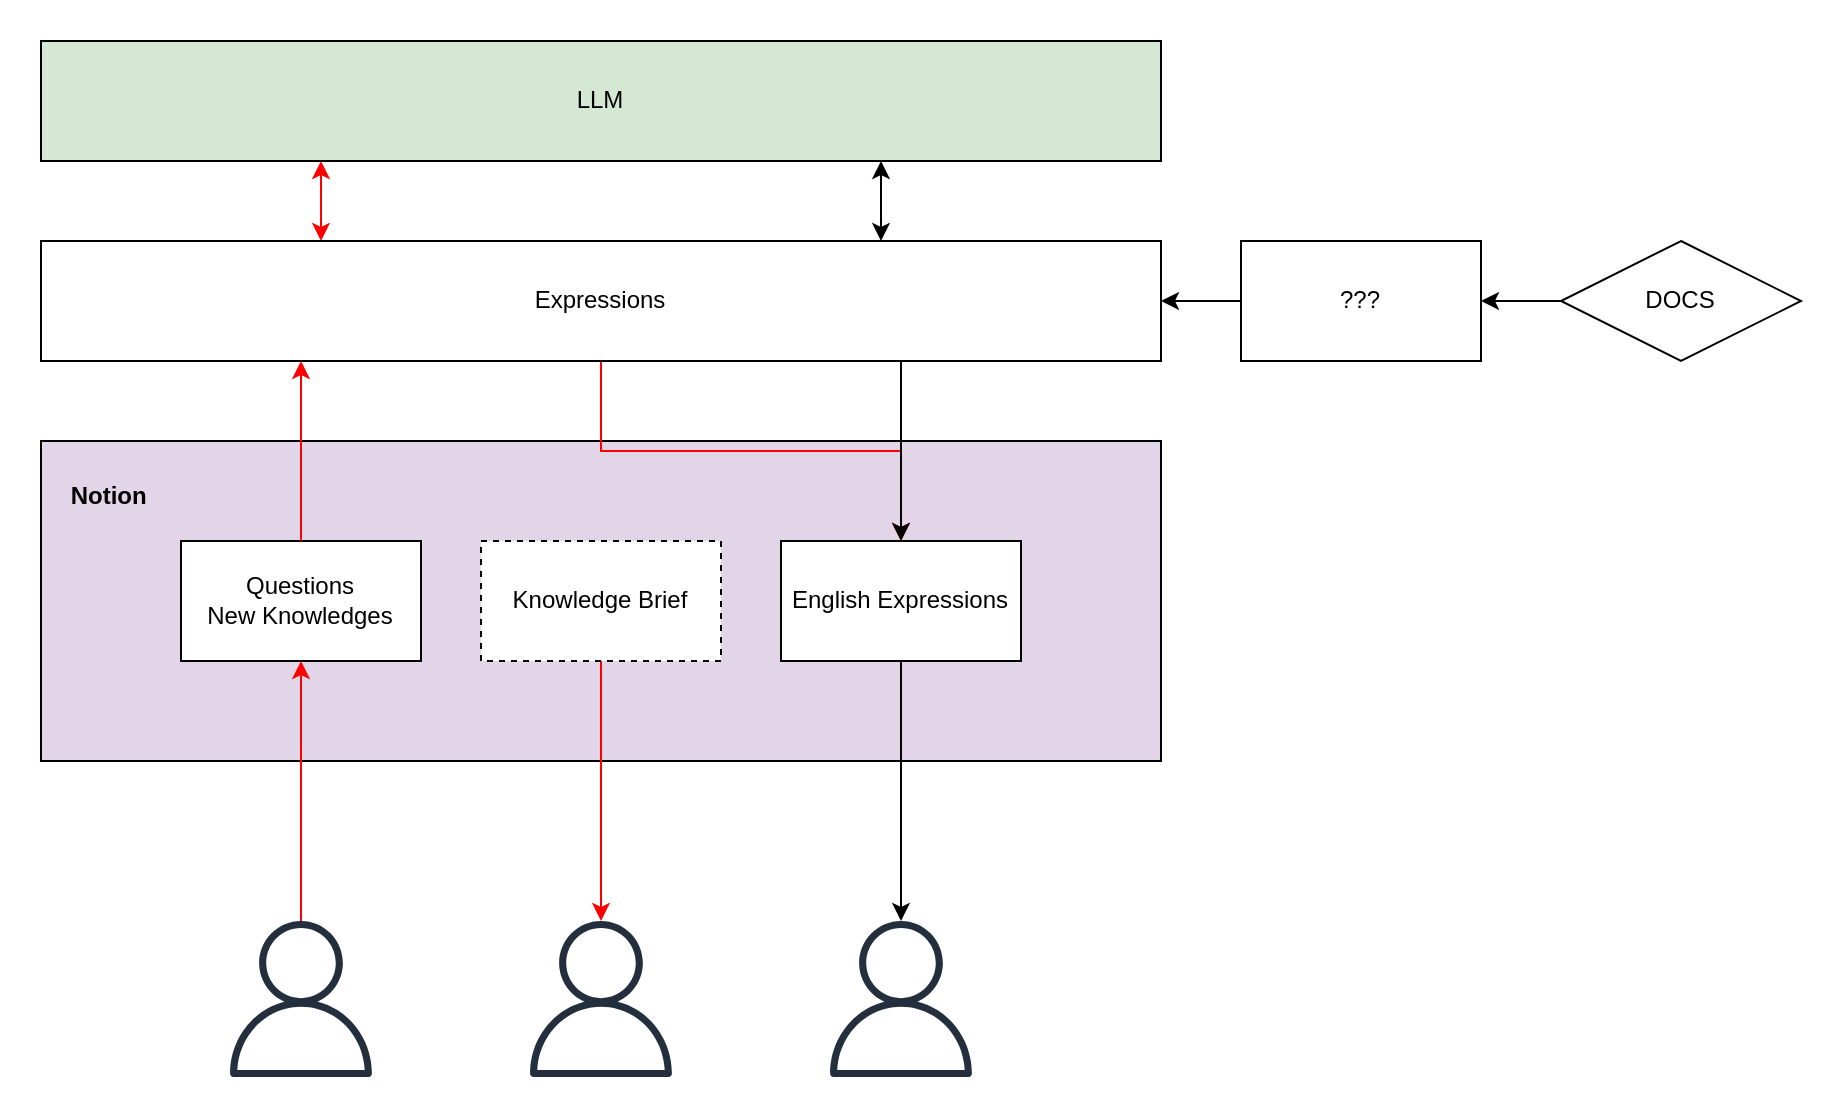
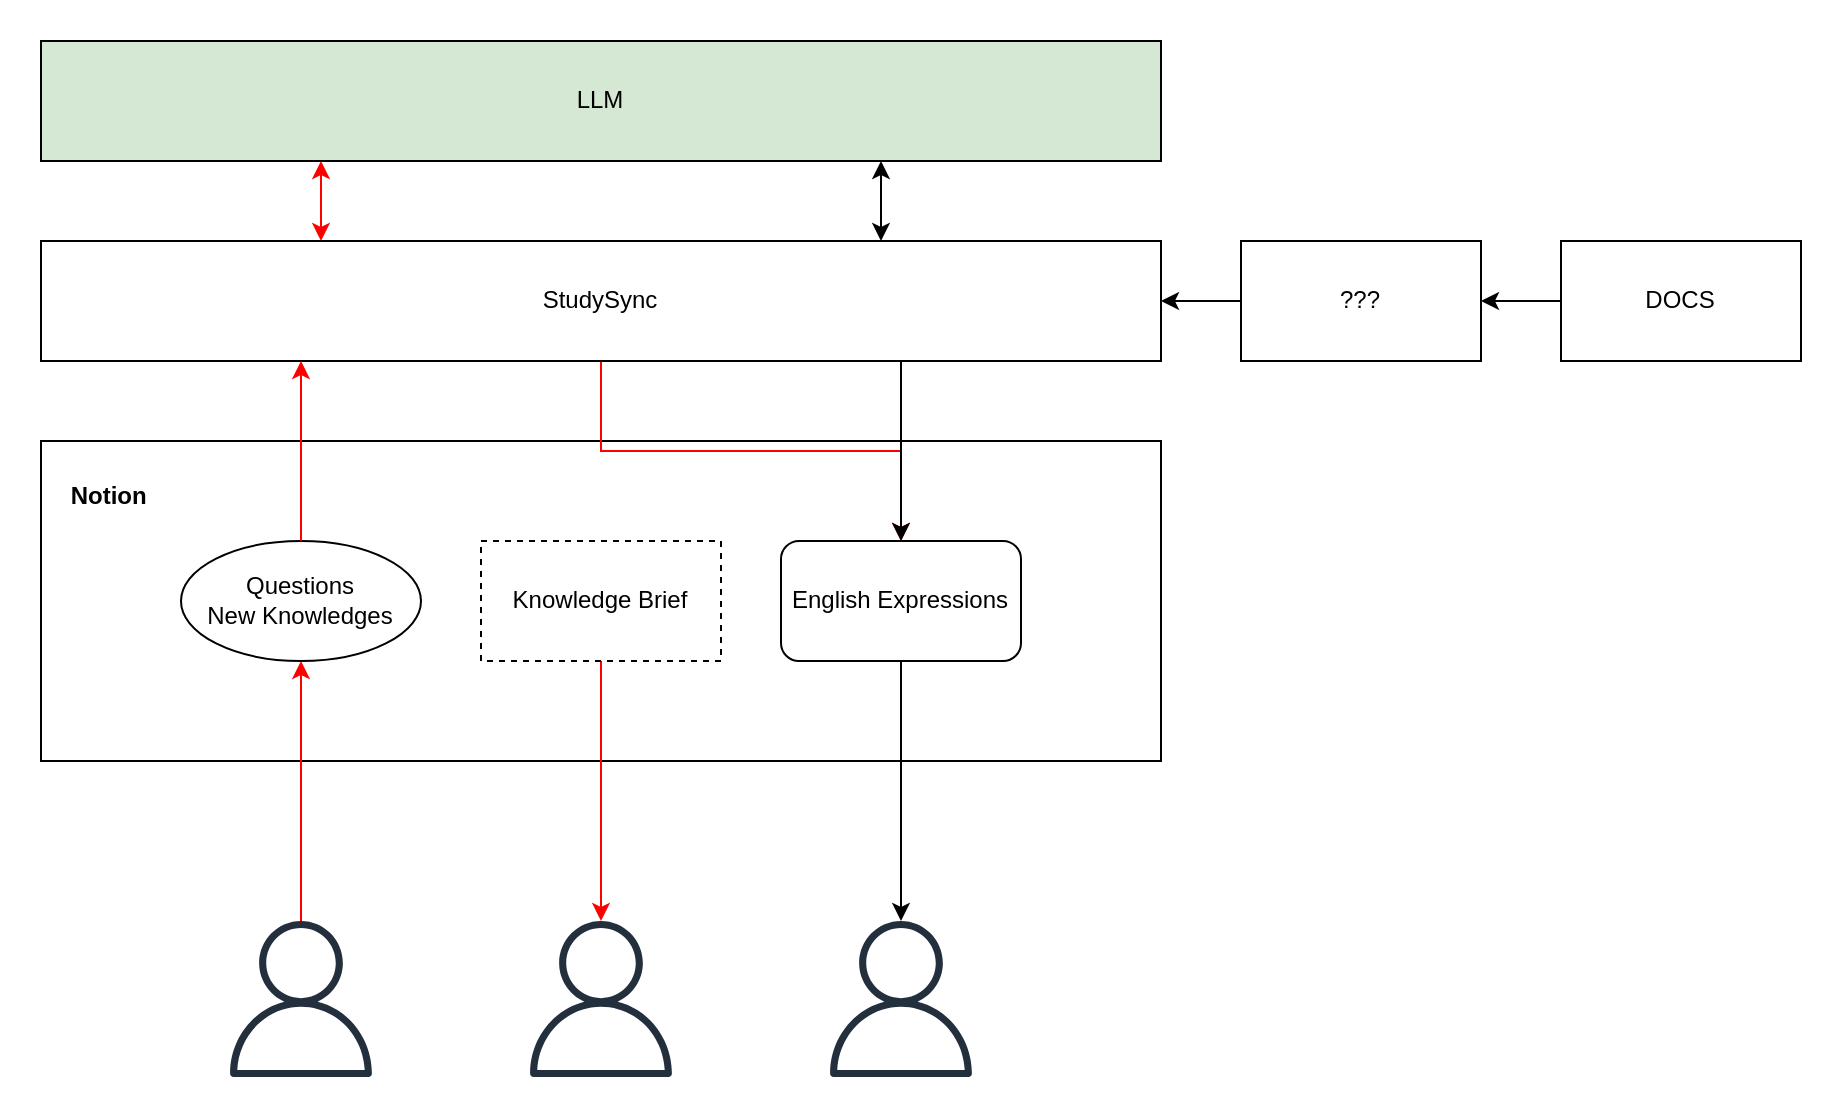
node "Expressions": label "Expressions" -> "StudySync"
node "DOCS": shape diamond -> rectangle
node "Notion": fillcolor #e1d5e7 -> #ffffff
node "Questions New Knowledges": shape rectangle -> ellipse
node "English Expressions": shape rectangle -> rounded rectangle
